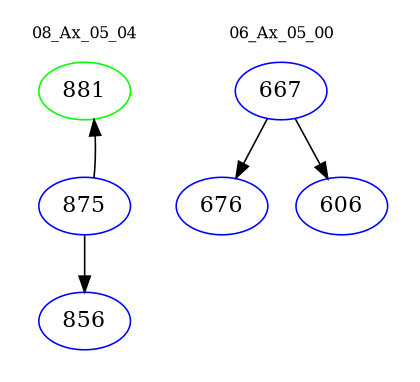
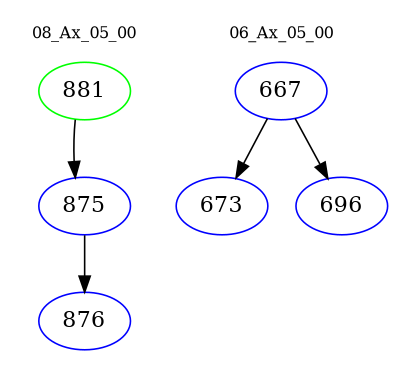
cluster "08_Ax_05_04": label "08_Ax_05_04" -> "08_Ax_05_00"
edge "875" -> "881": reversed
node "676": label "676" -> "673"
node "606": label "606" -> "696"
node "856": label "856" -> "876"
